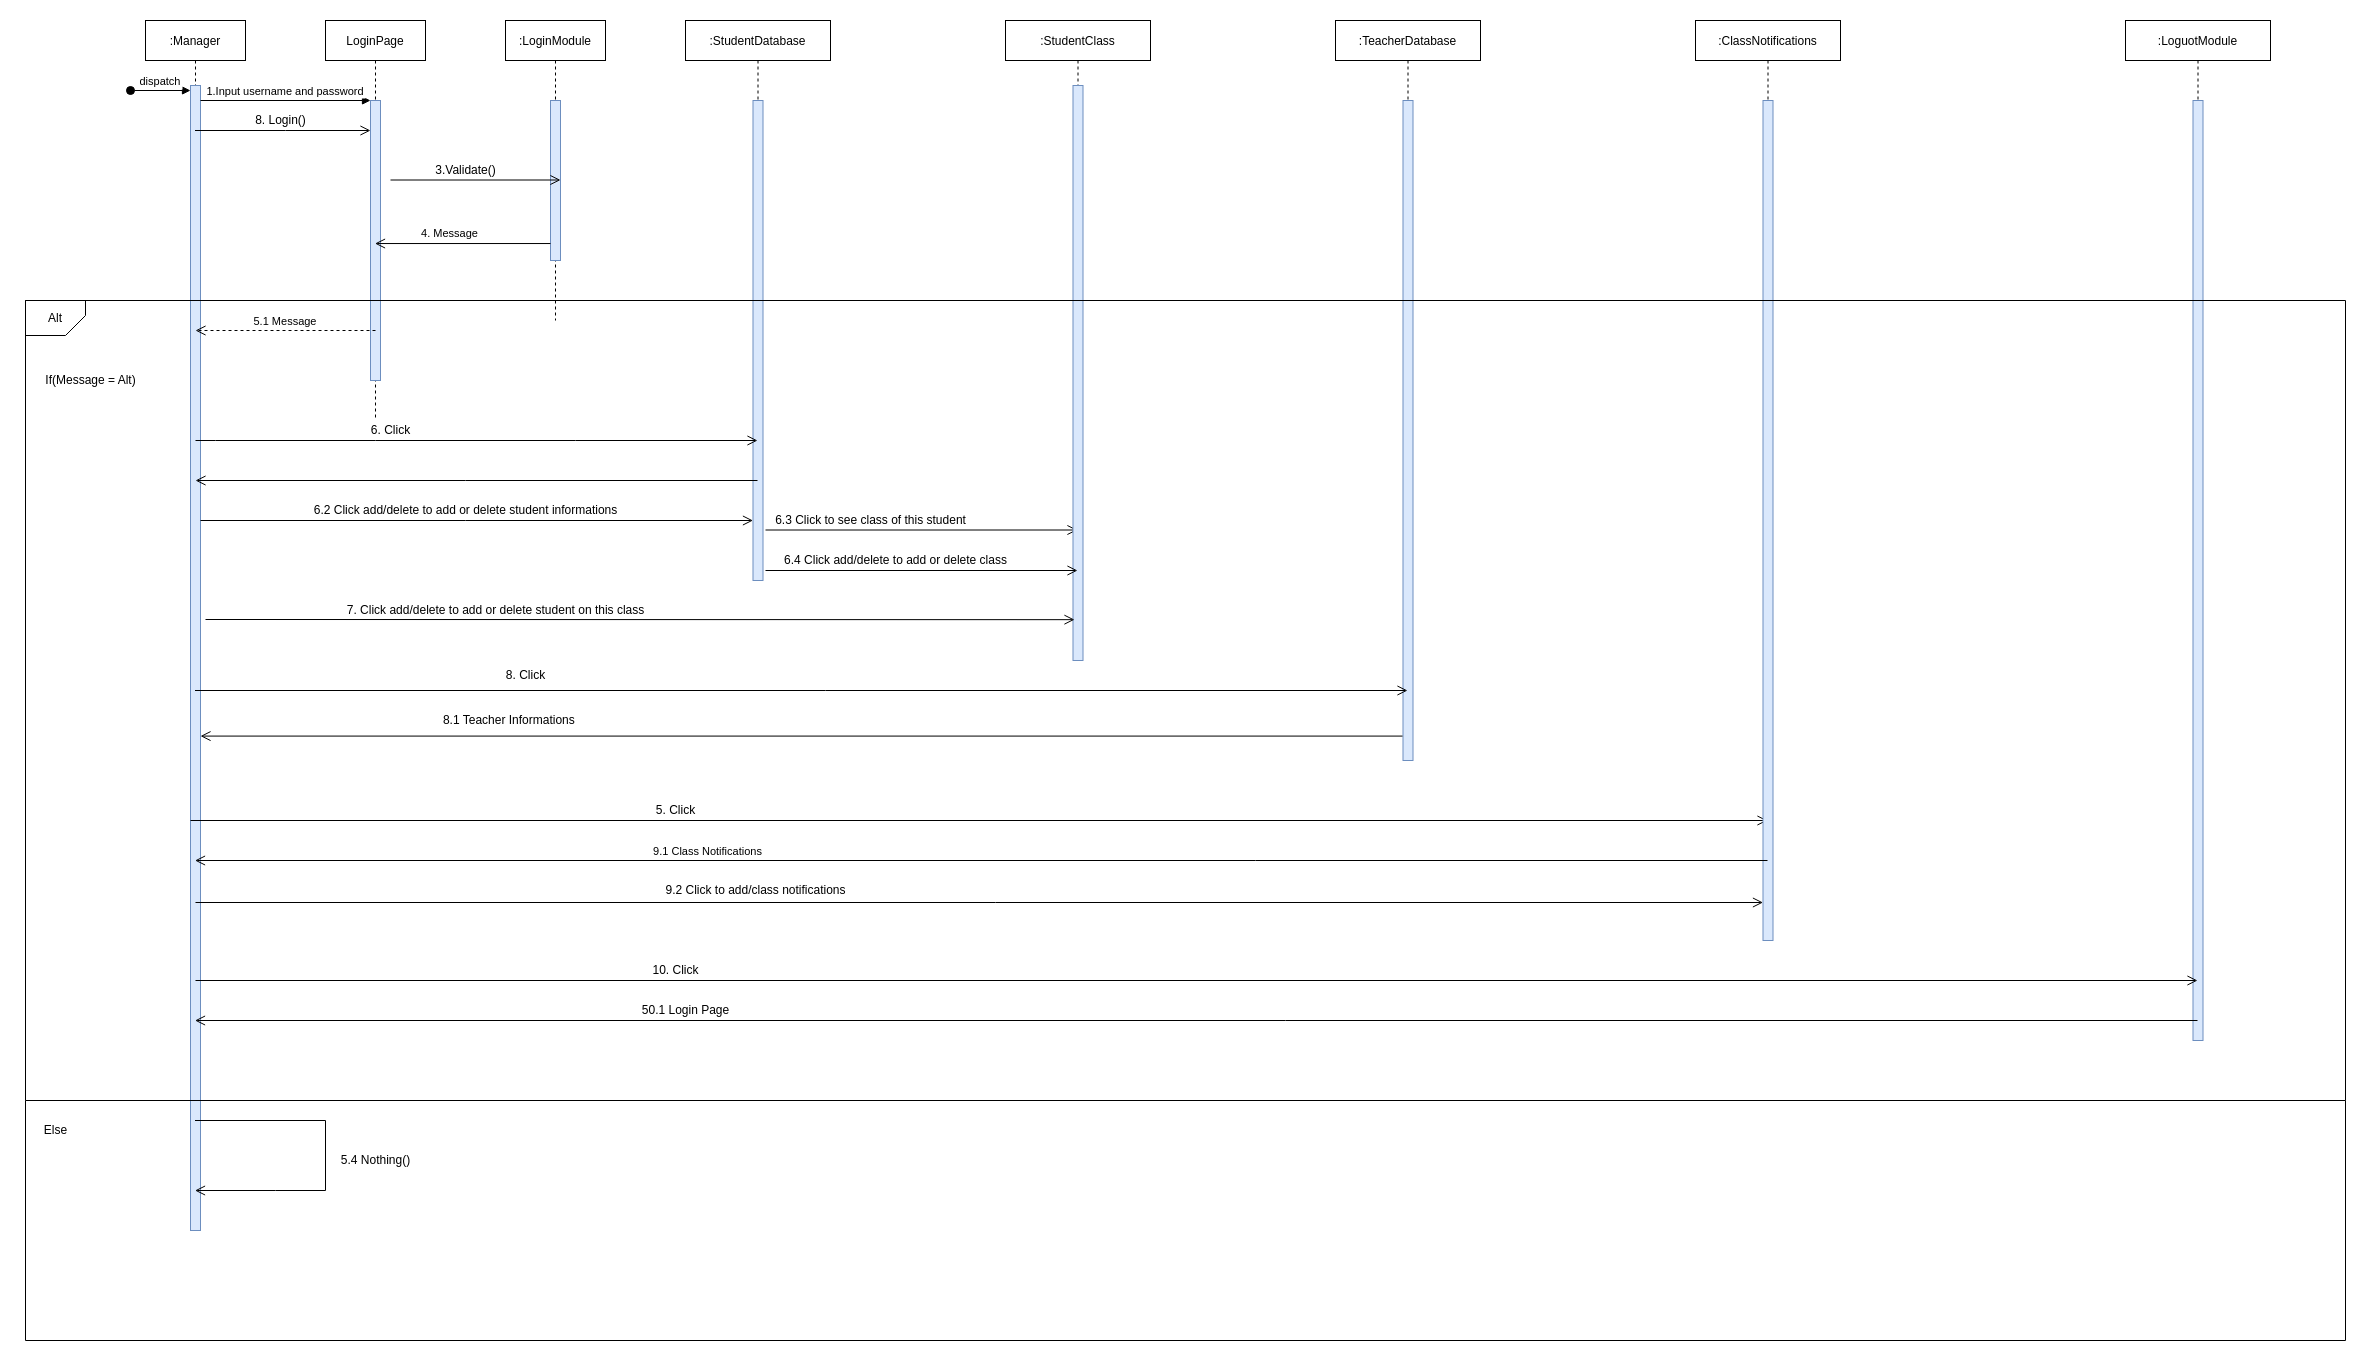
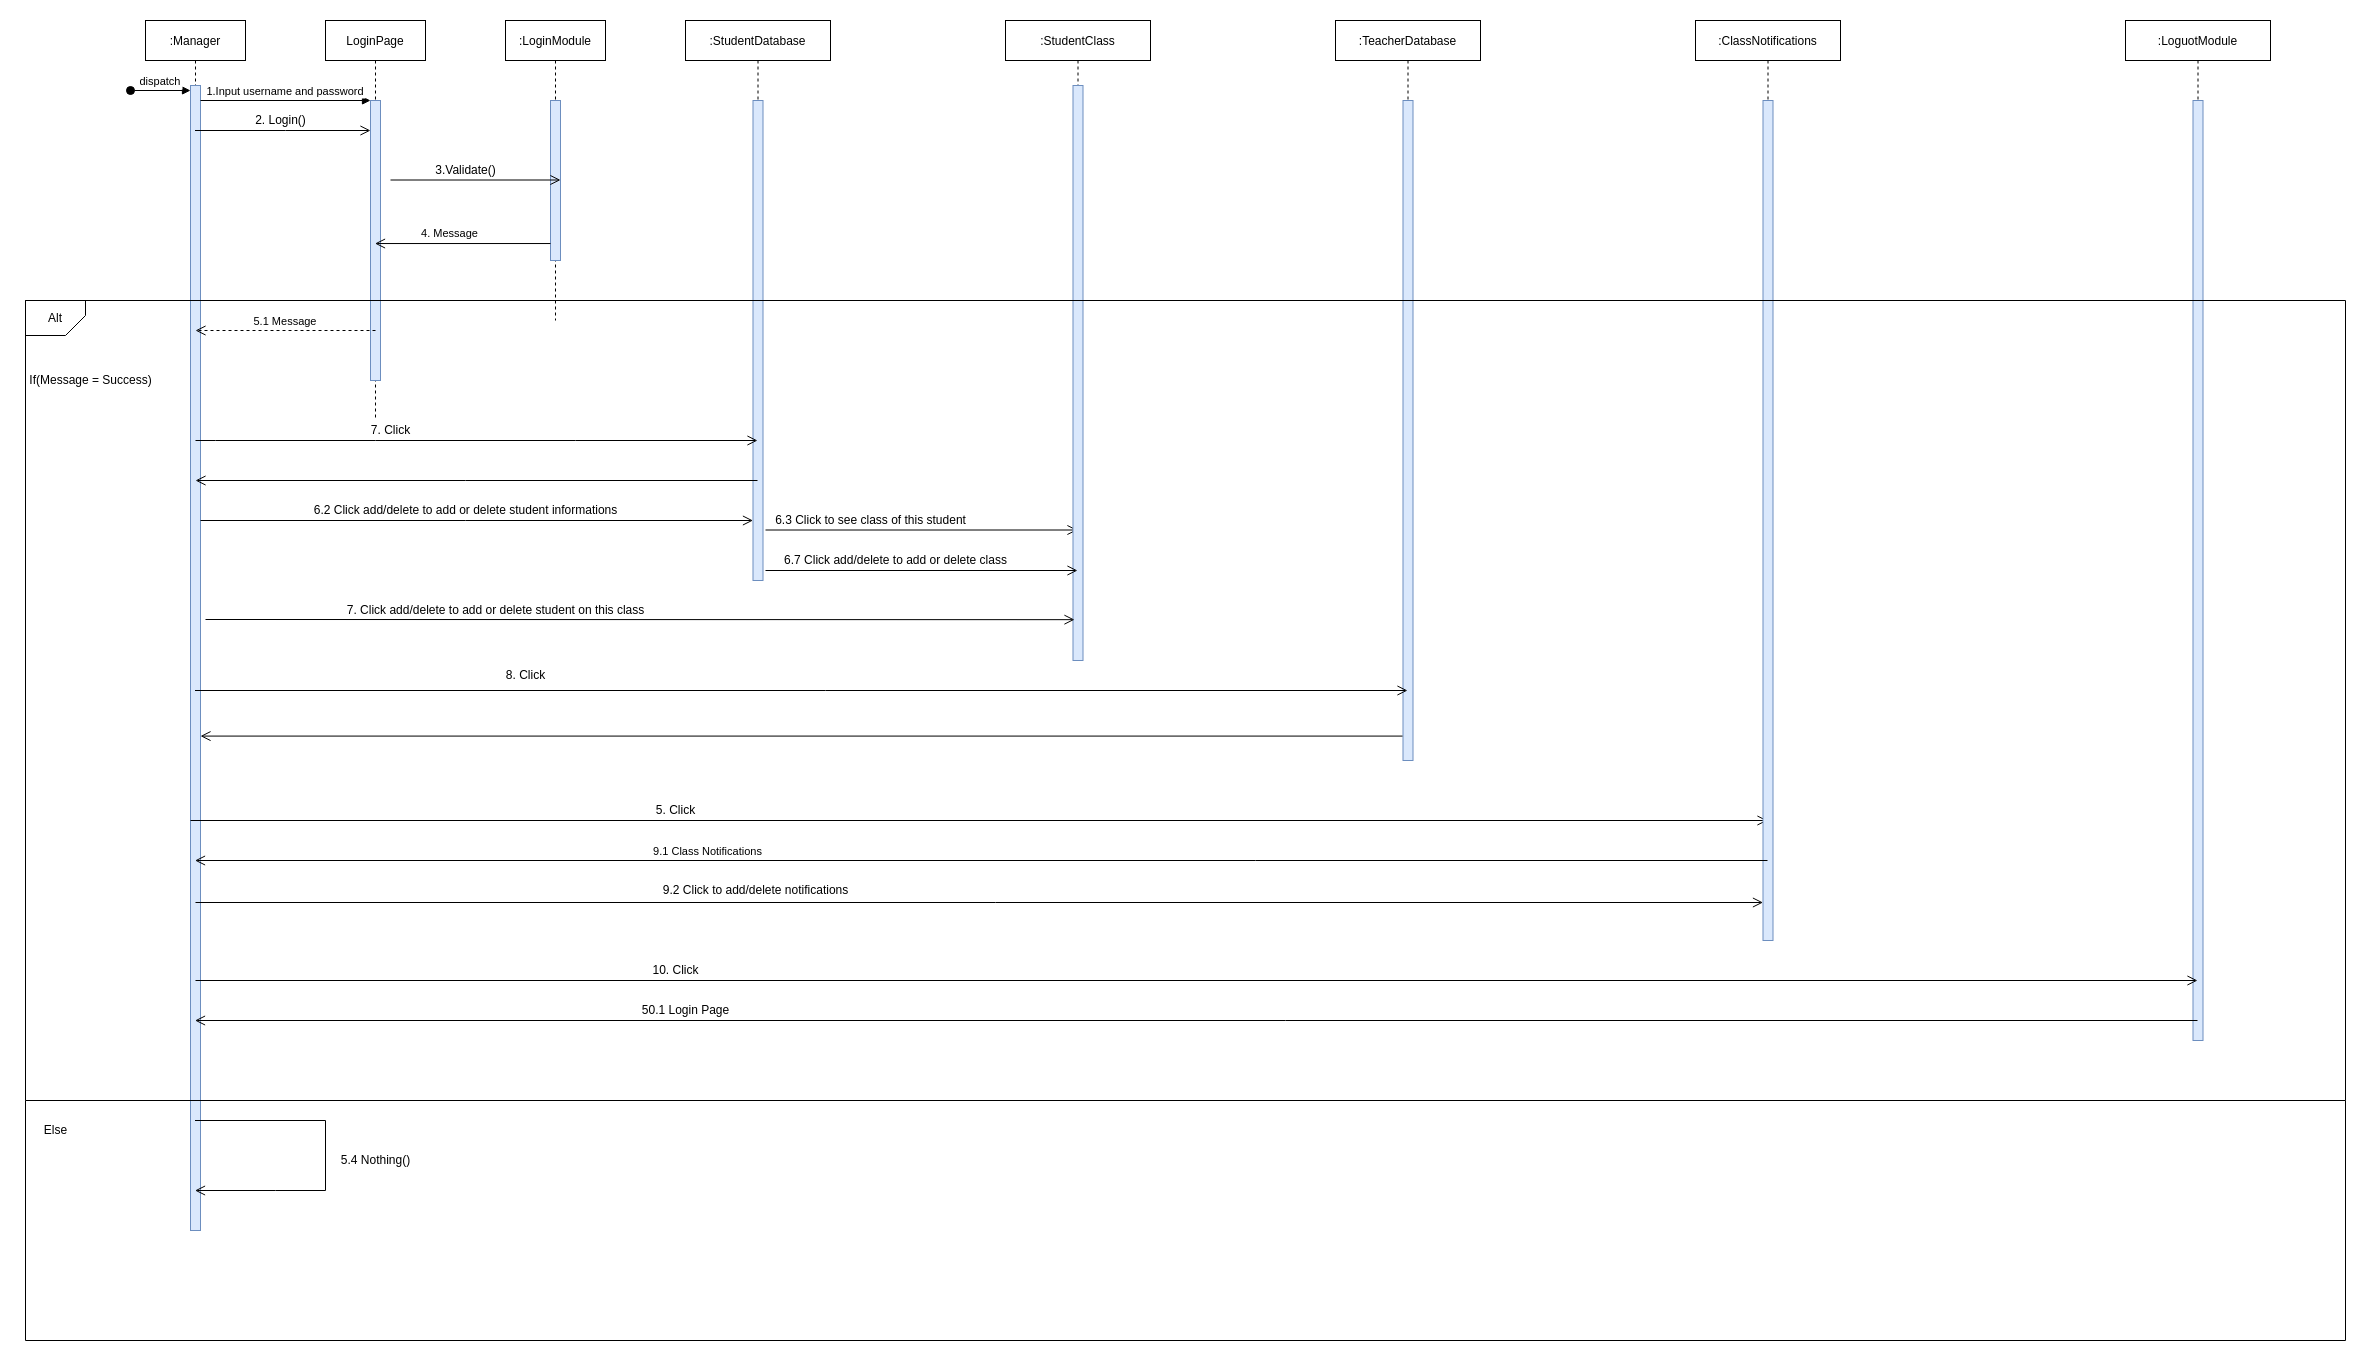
node "8. Login()": label "8. Login()" -> "2. Login()"
node "If(Message = Alt)": label "If(Message = Alt)" -> "If(Message = Success)"
node "6. Click": label "6. Click" -> "7. Click"
node "6.4 Click add/delete to add or delete class": label "6.4 Click add/delete to add or delete class" -> "6.7 Click add/delete to add or delete class"
node "8.1 Teacher Informations": removed
node "9.2 Click to add/class notifications": label "9.2 Click to add/class notifications" -> "9.2 Click to add/delete notifications"
